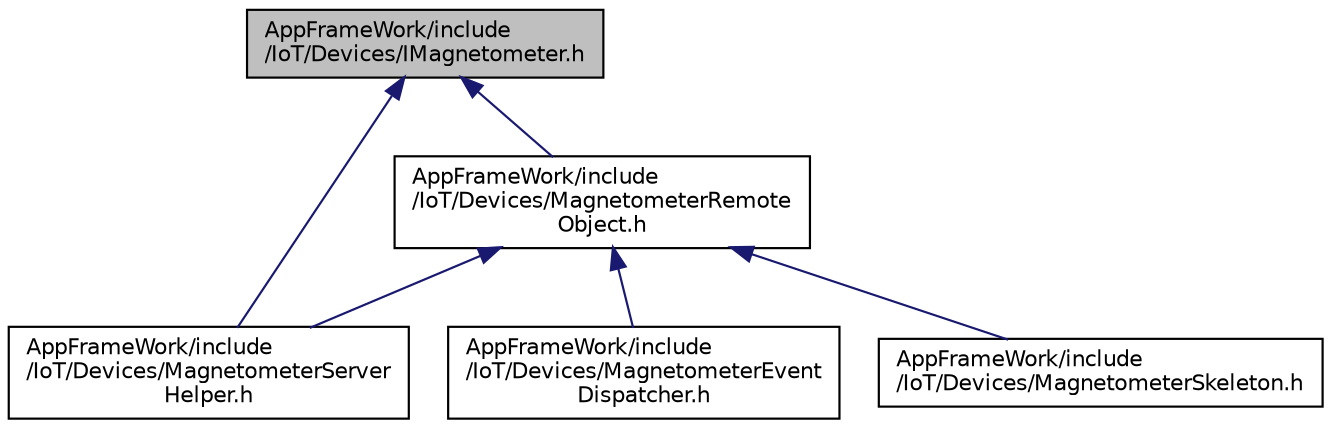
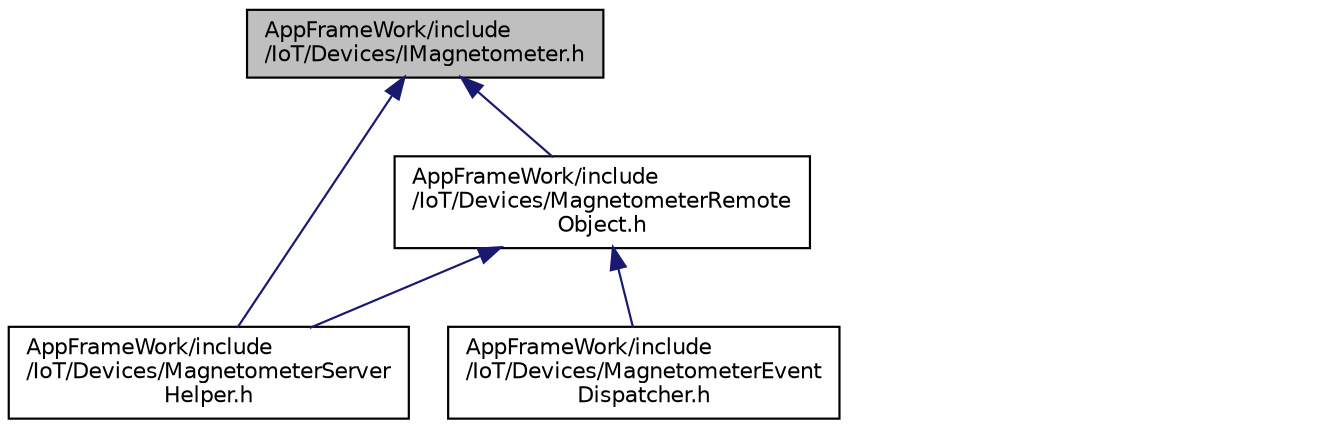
node "AppFrameWork/include /IoT/Devices/MagnetometerSkeleton.h": removed
